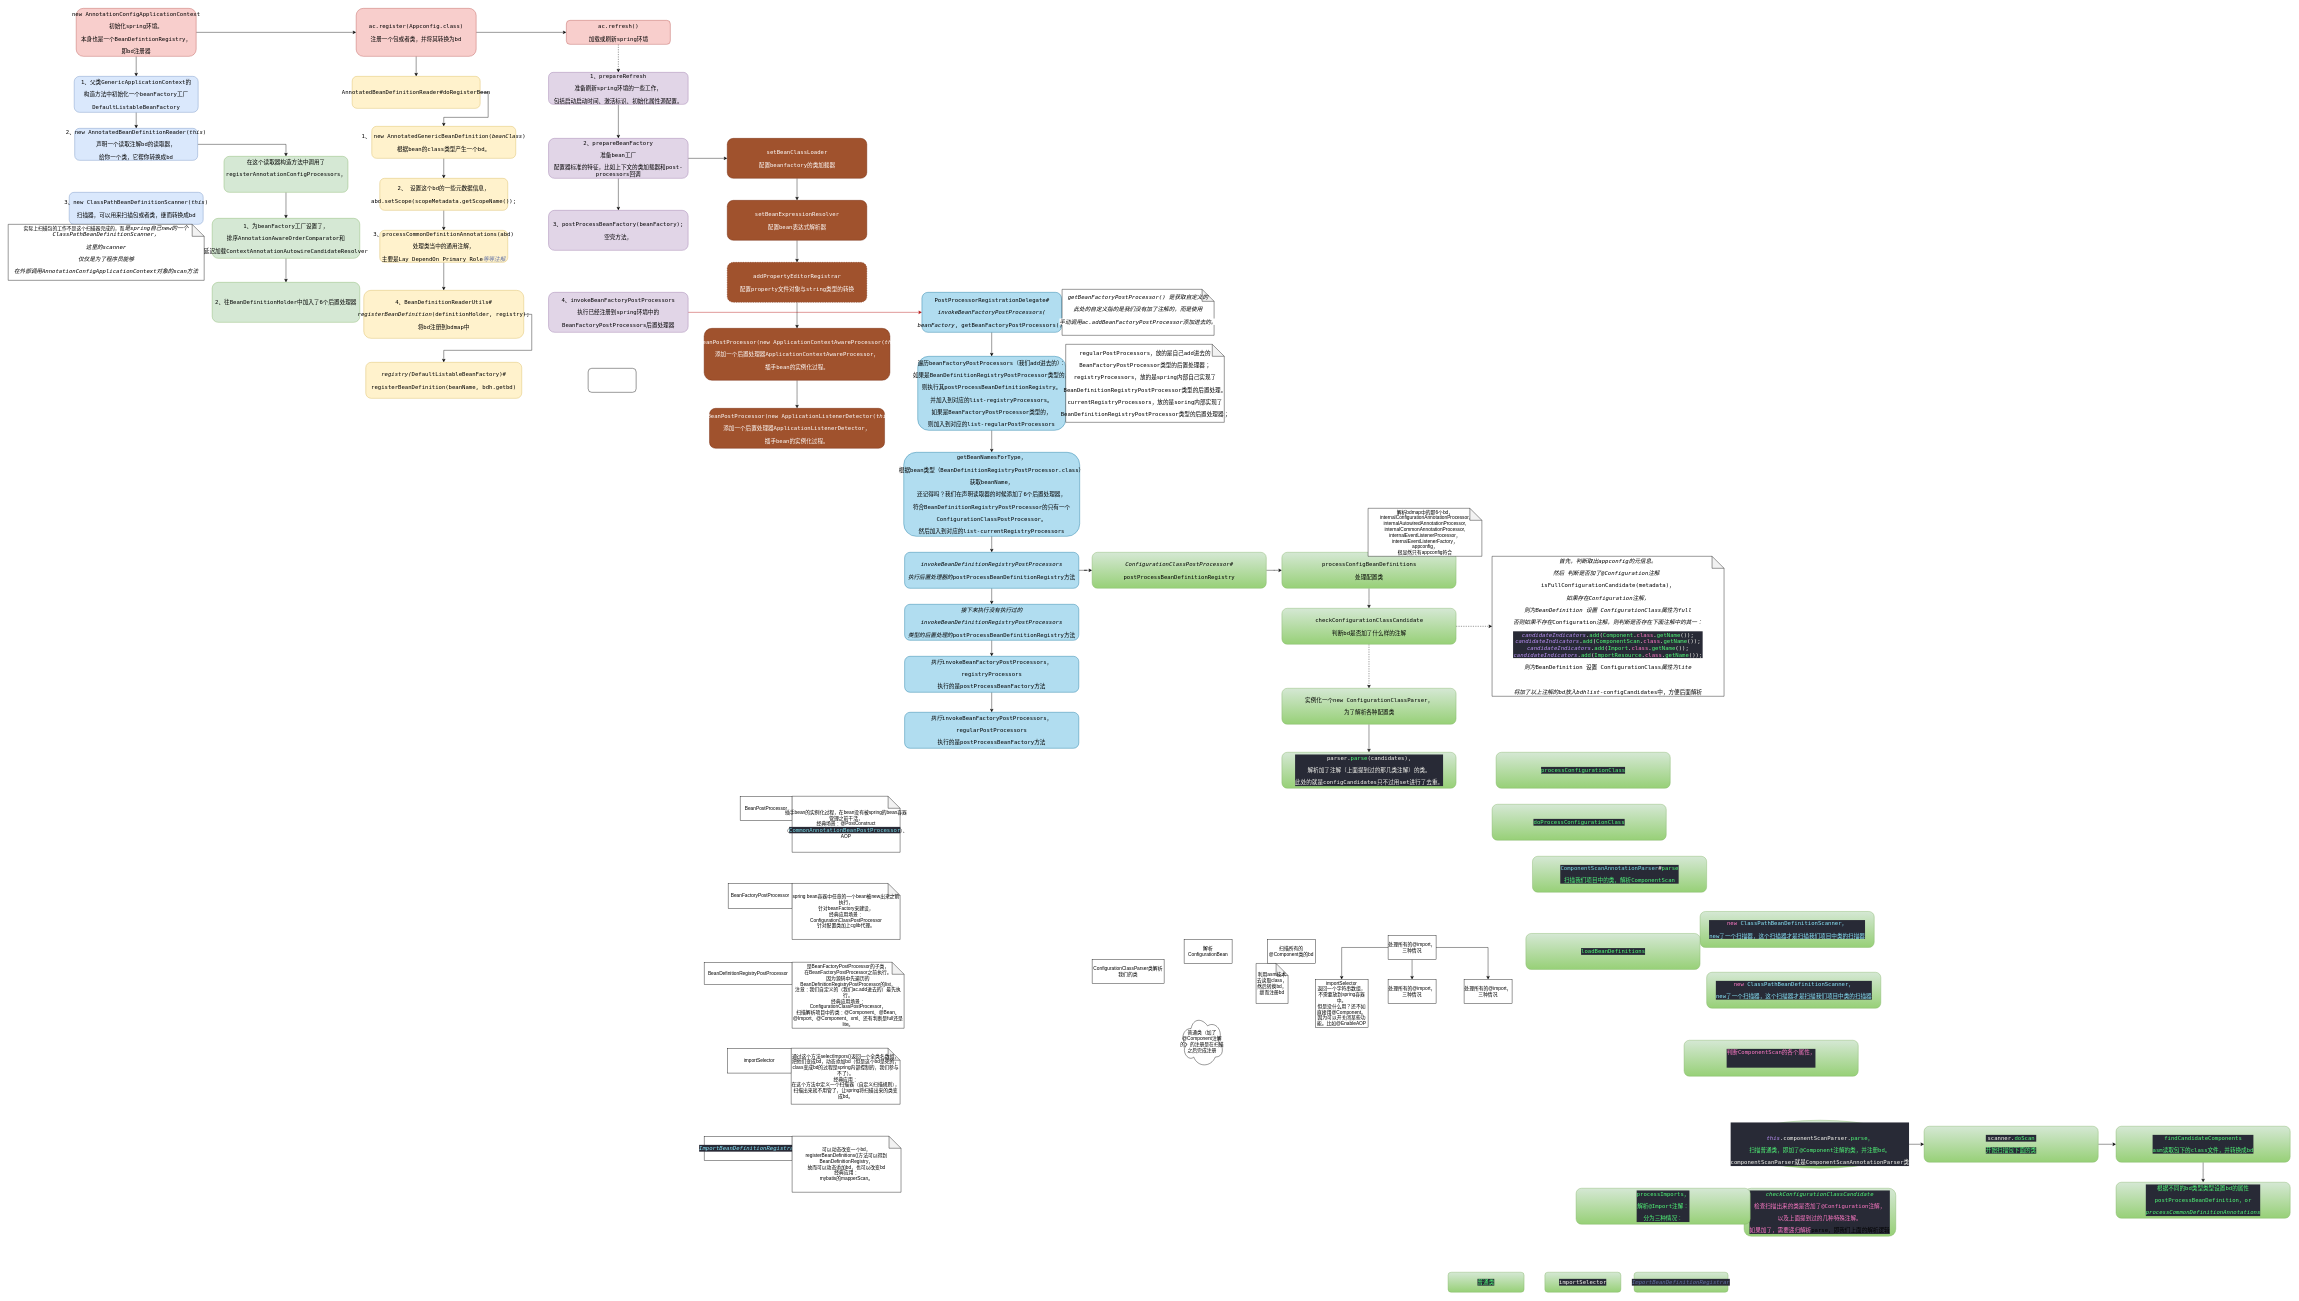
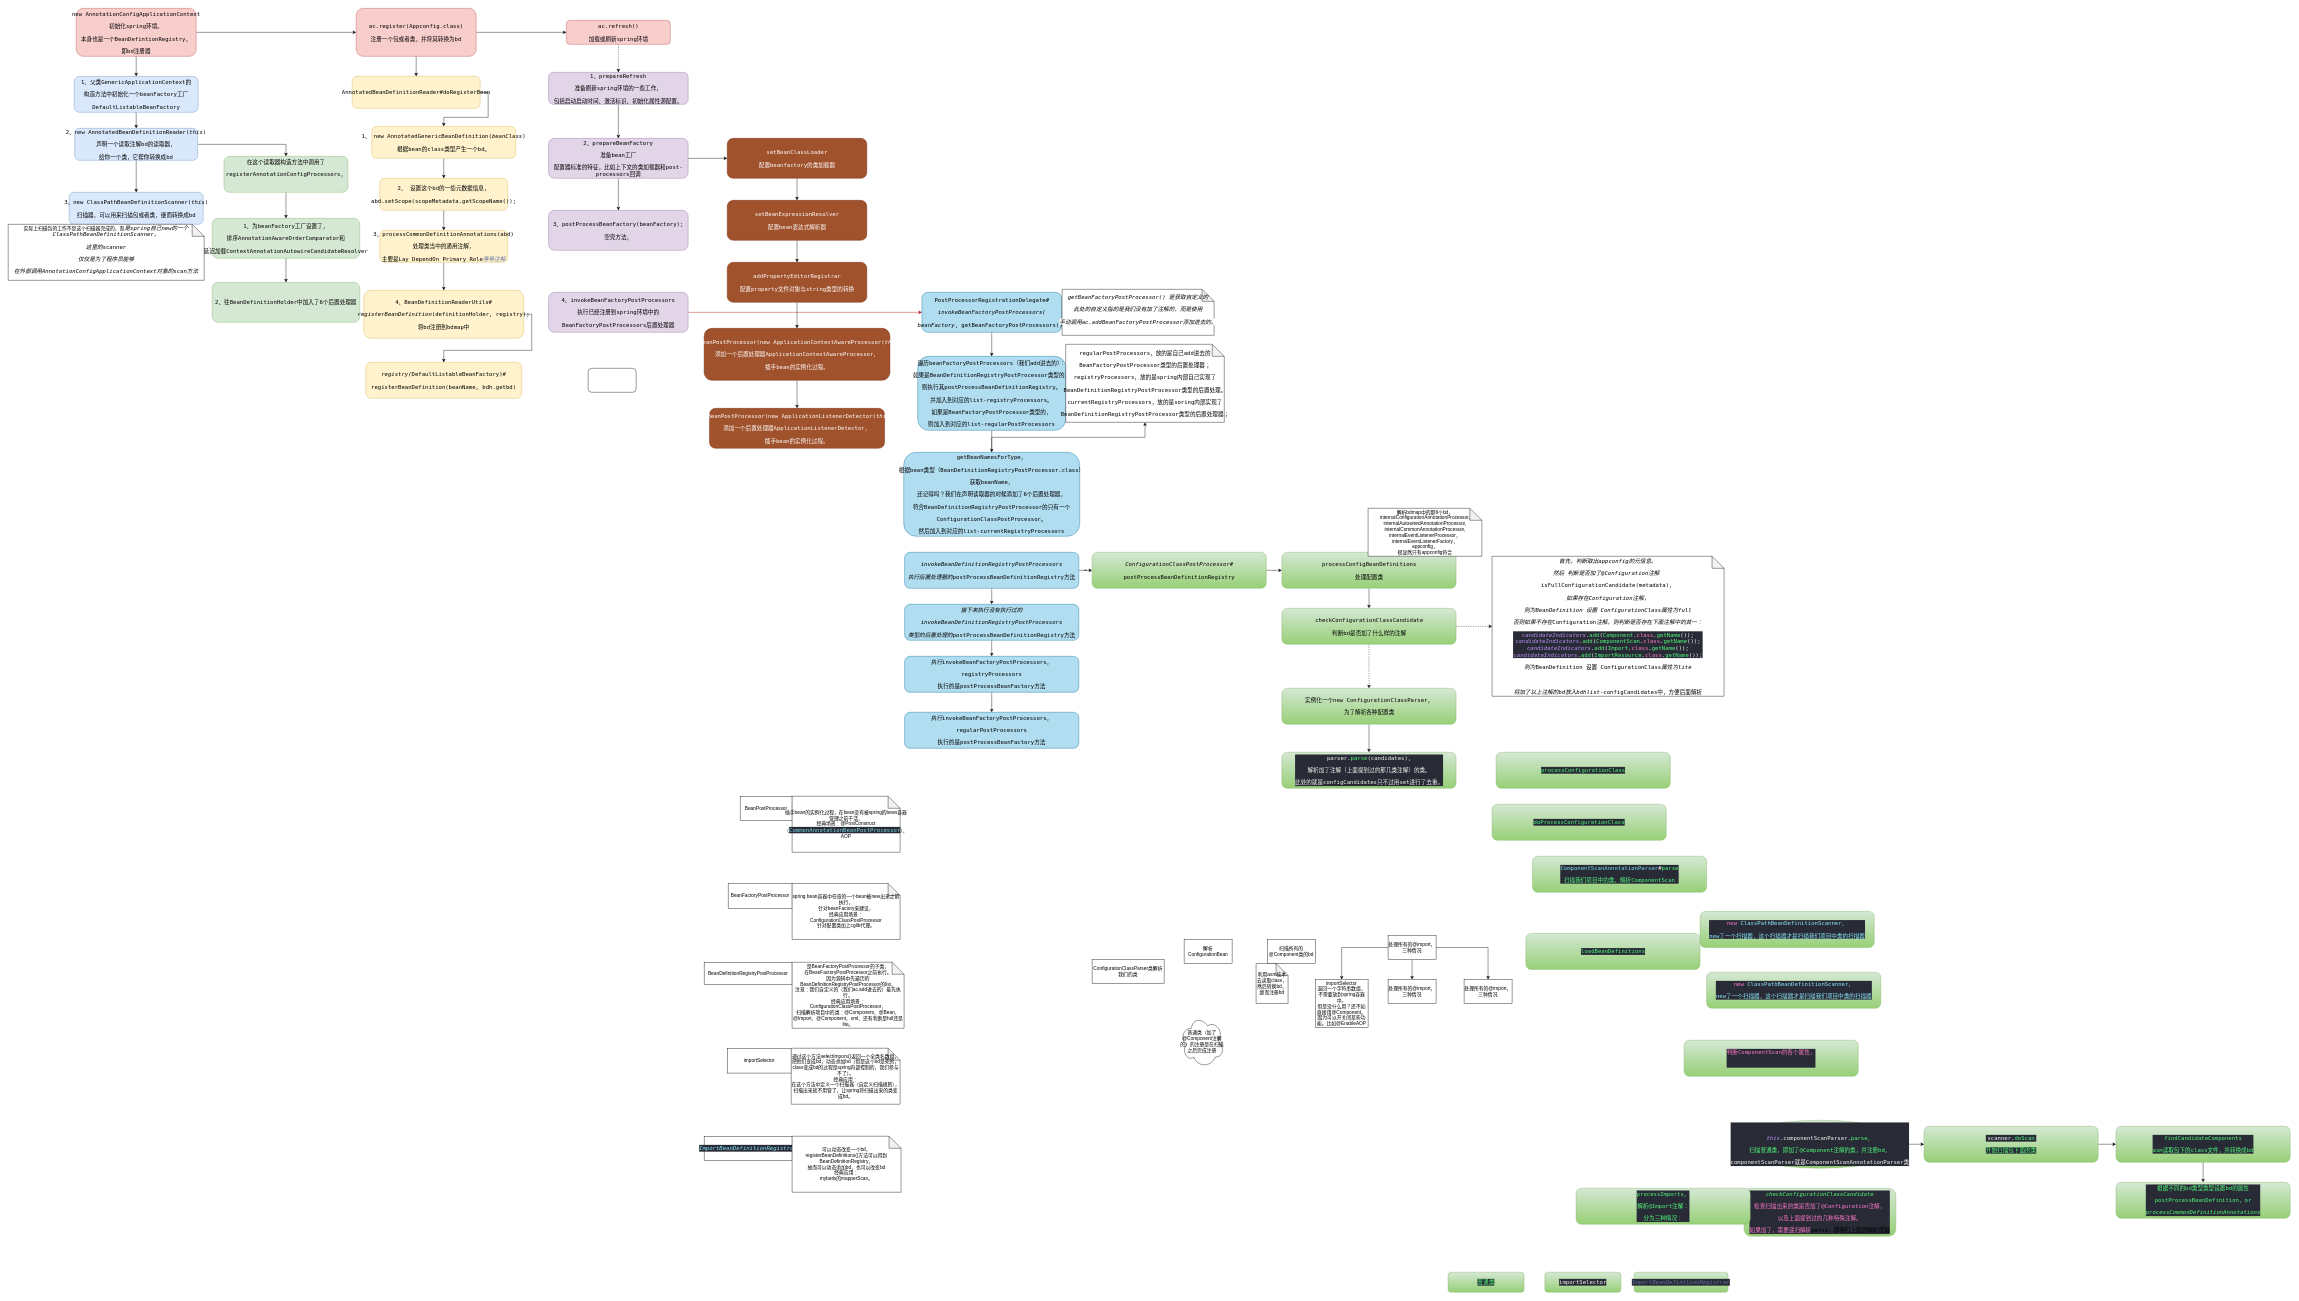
edge "2、new AnnotatedBeanDefinitionReader(this)声明一个读取注解bd的读取器，给你一个类，它帮你转换成bd" -> "3、new ClassPathBeanDefinitionScanner(this)扫描器，可以用来扫描包或者类，继而转换成bd": added
node "addPropertyEditorRegistrar配置property文件对象与string类型的转换": style dashed -> solid
edge "getBeanNamesForType，根据bean类型（BeanDefinitionRegistryPostProcessor.class）获取beanName，还记得吗？我们在声明读取器的时候添加了6个后置处理器，符合BeanDefinitionRegistryPostProcessor的只有一个ConfigurationClassPostProcessor。然后加入到对应的list-currentRegistryProcessors" -> "invokeBeanDefinitionRegistryPostProcessors执行后置处理器的postProcessBeanDefinitionRegistry方法": now "getBeanNamesForType，根据bean类型（BeanDefinitionRegistryPostProcessor.class）获取beanName，还记得吗？我们在声明读取器的时候添加了6个后置处理器，符合BeanDefinitionRegistryPostProcessor的只有一个ConfigurationClassPostProcessor。然后加入到对应的list-currentRegistryProcessors" -> "regularPostProcessors，放的是自己add进去的BeanFactoryPostProcessor类型的后置处理器；registryProcessors，放的是spring内部自己实现了BeanDefinitionRegistryPostProcessor类型的后置处理。currentRegistryProcessors，放的是soring内部实现了BeanDefinitionRegistryPostProcessor类型的后置处理器；"
